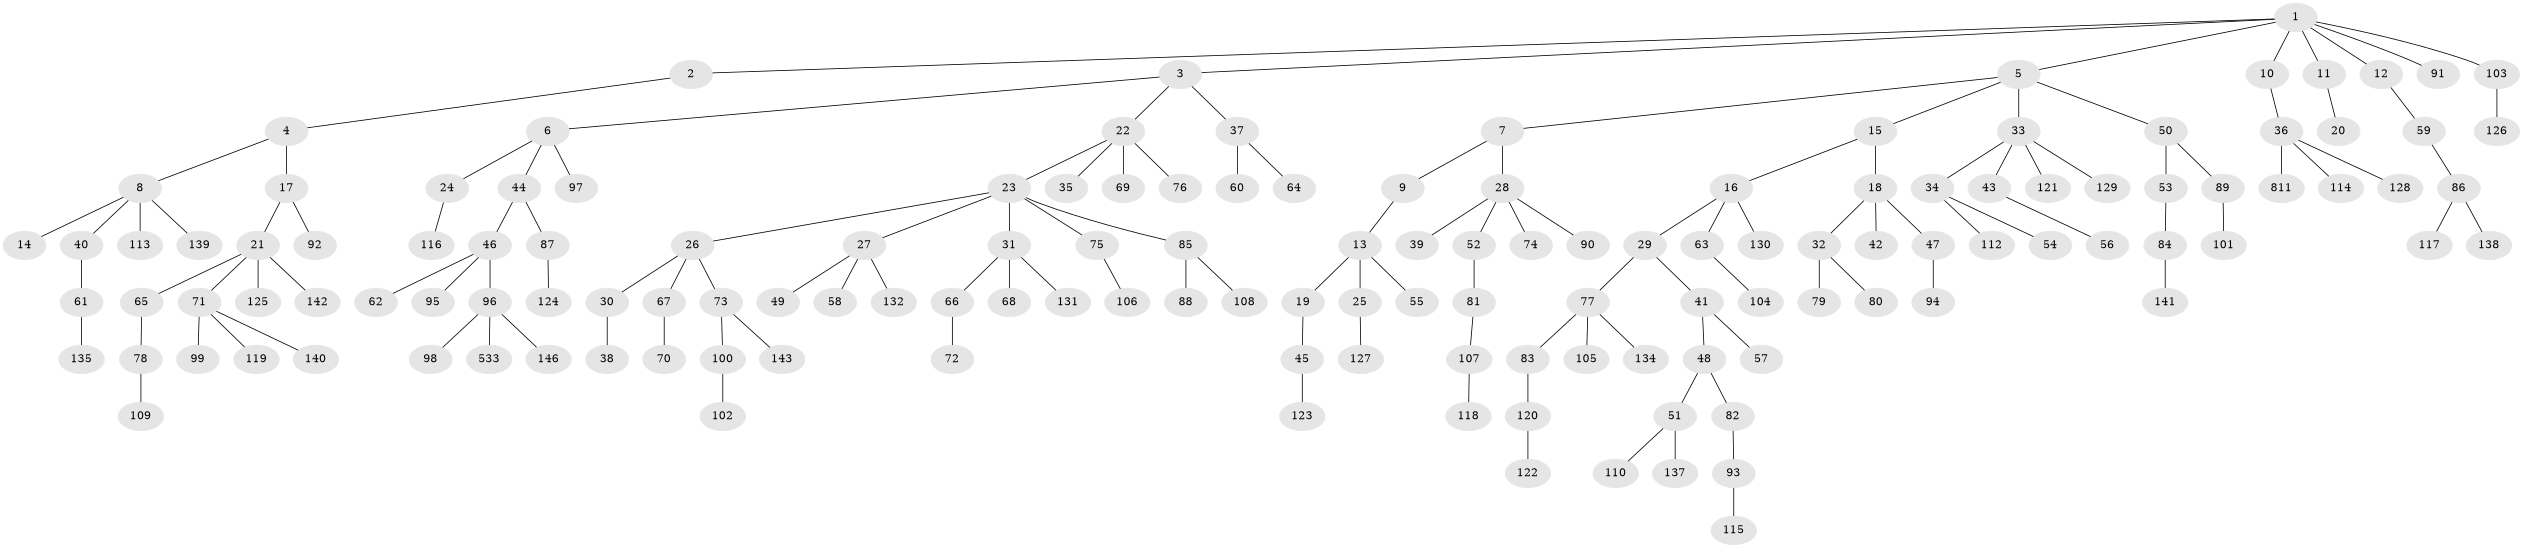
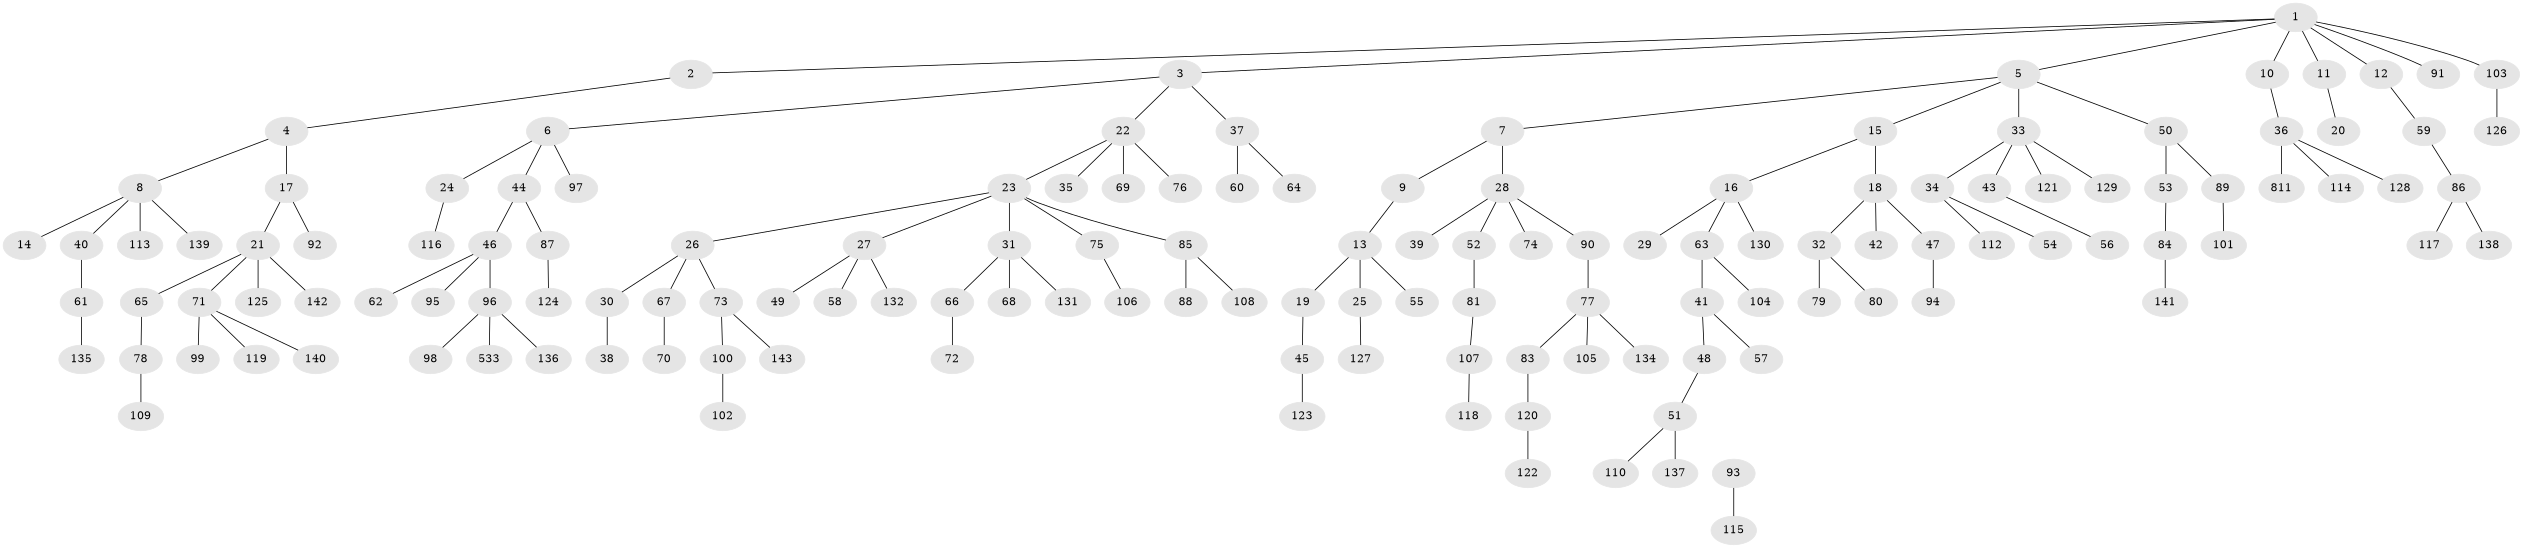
edge "29" -- "77": now "90" -- "77"
edge "29" -- "41": now "63" -- "41"
node "146": label "146" -> "136"
node "82": removed
